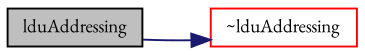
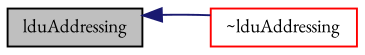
edge "lduAddressing" -> "~lduAddressing": reversed
